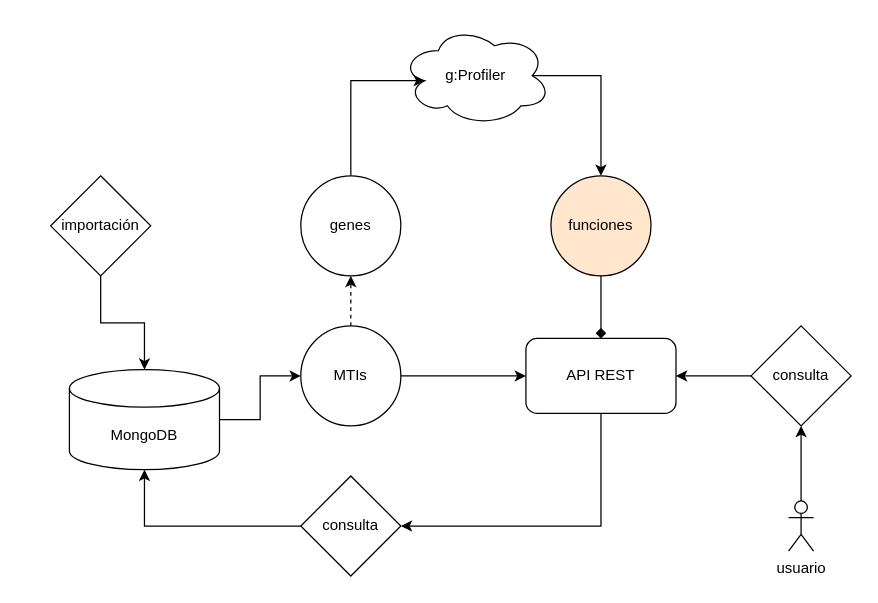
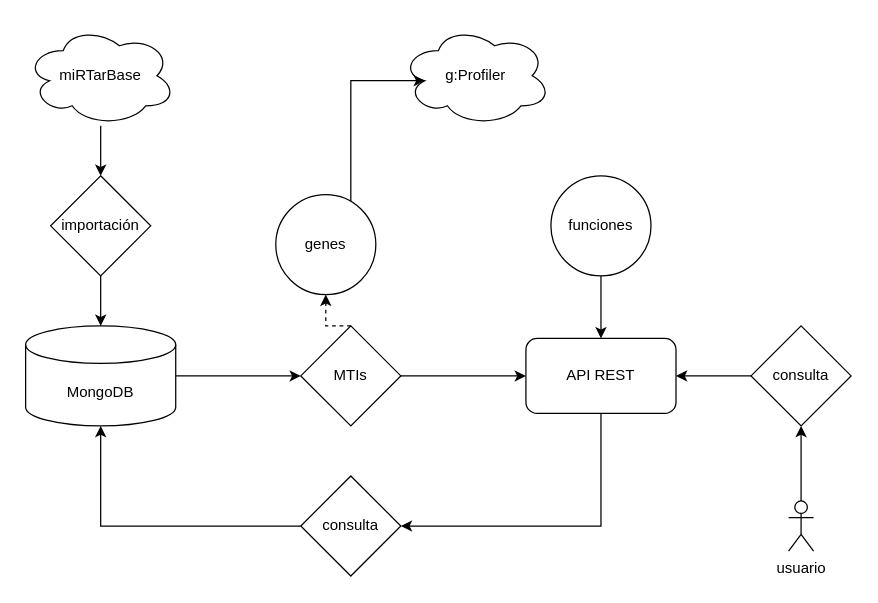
node "miRTarBase": added
edge "g:Profiler" -> "funciones": removed
edge "miRTarBase" -> "importación": added
node "genes": moved (351, 226) -> (326, 244)
node "funciones": fillcolor #ffe6cc -> #ffffff
edge "funciones" -> "API REST": arrowhead diamond -> classic
node "MTIs": shape ellipse -> diamond
node "MongoDB": moved (144, 419) -> (101, 376)
